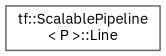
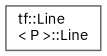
node "tf::ScalablePipeline < P >::Line": label "tf::ScalablePipeline < P >::Line" -> "tf::Line < P >::Line"
